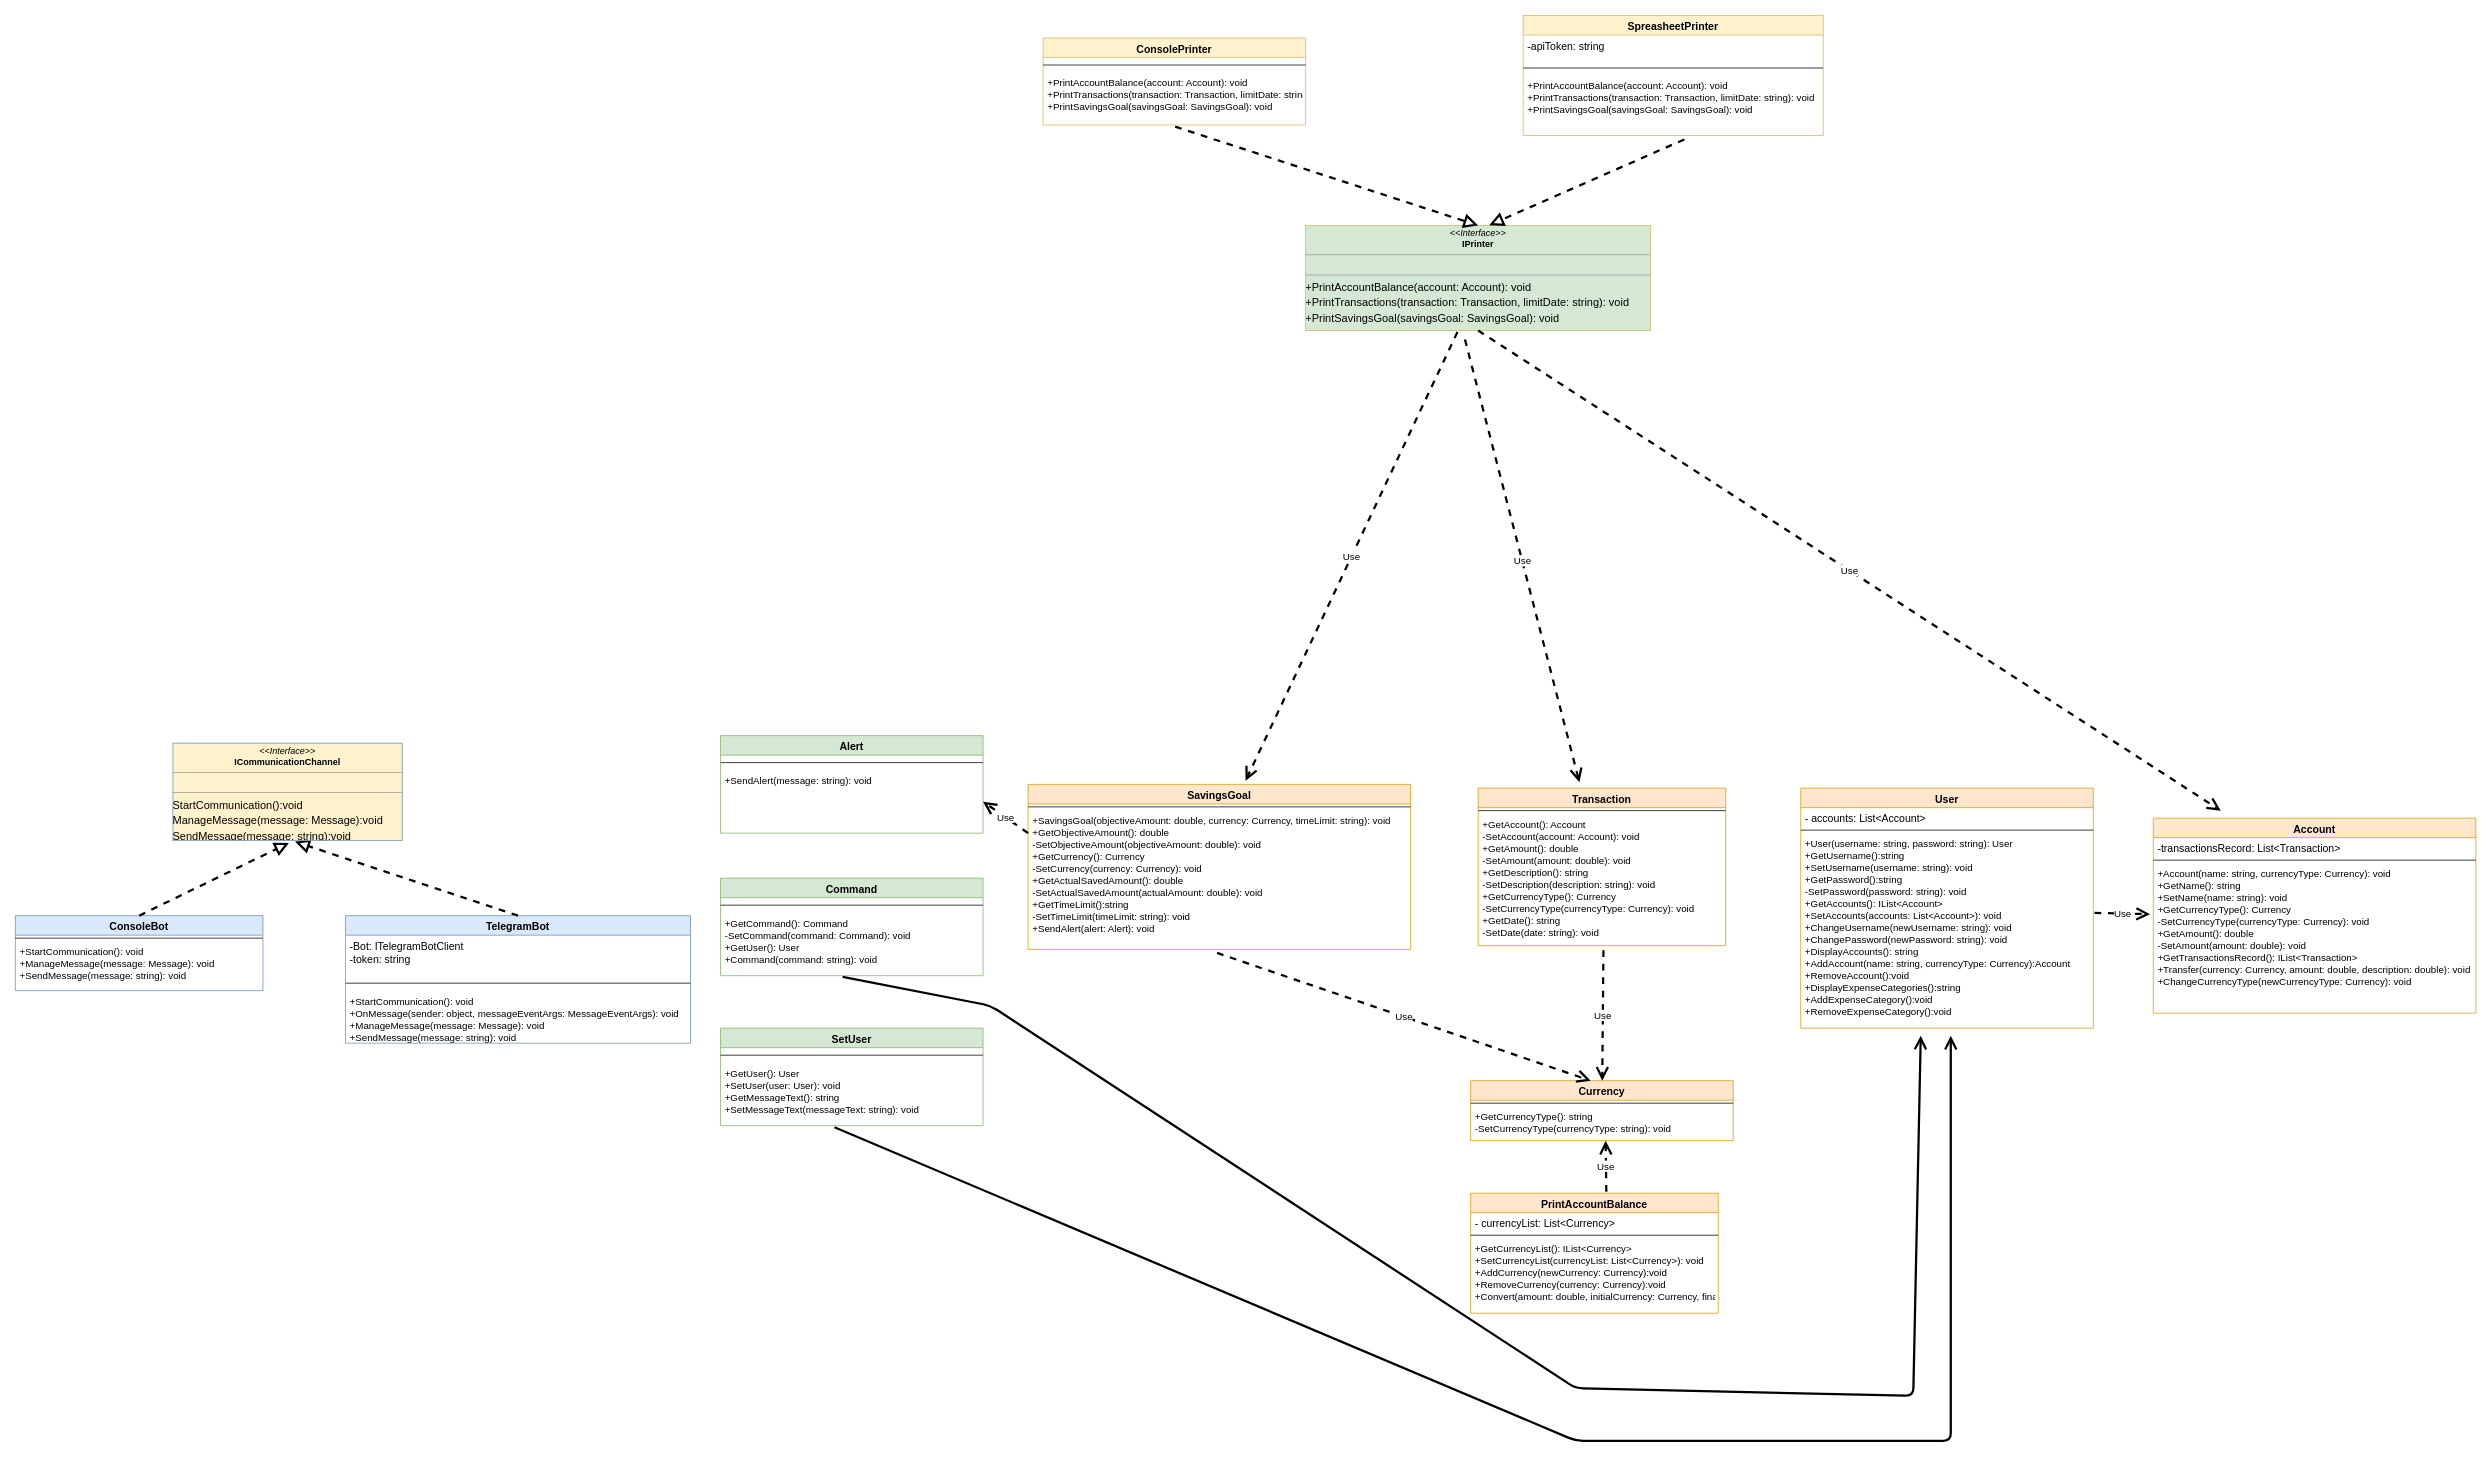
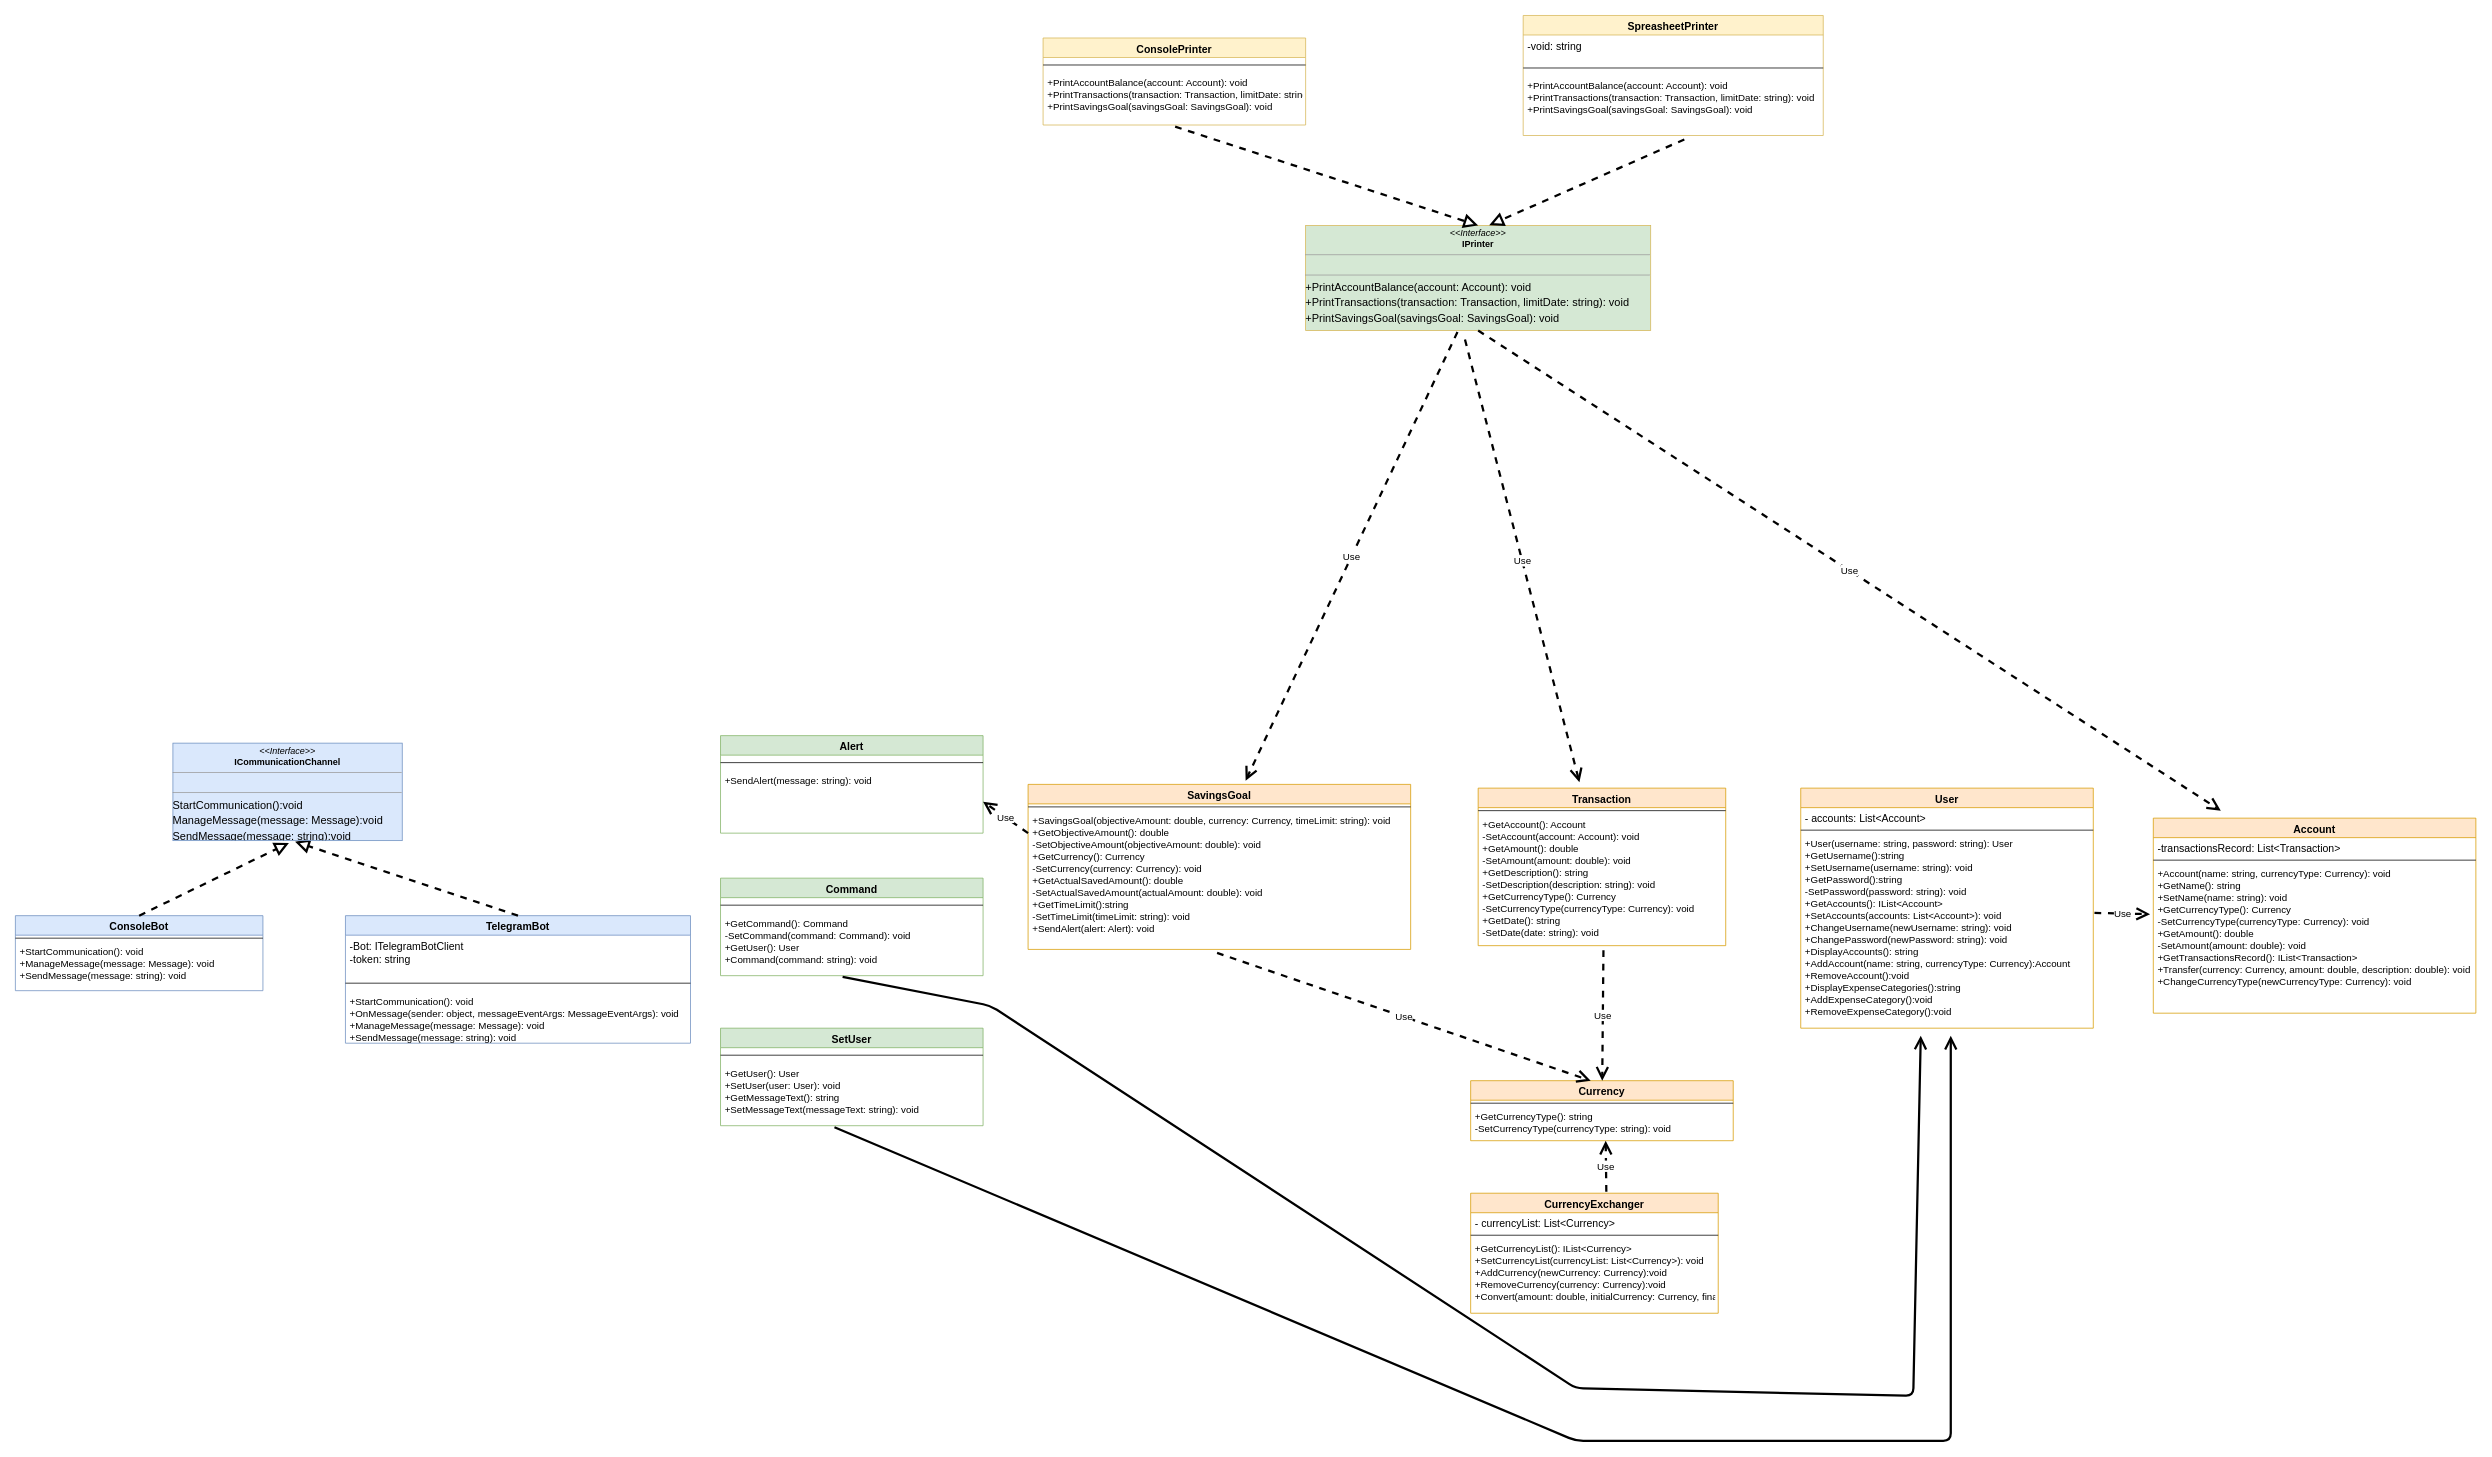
node "-apiToken: string": label "-apiToken: string" -> "-void: string"
node "<<Interface>> ICommunicationChannel StartCommunication():void ManageMessage(message: Message):void SendMessage(message: string):void": fillcolor #fff2cc -> #dae8fc
node "PrintAccountBalance": label "PrintAccountBalance" -> "CurrencyExchanger"
